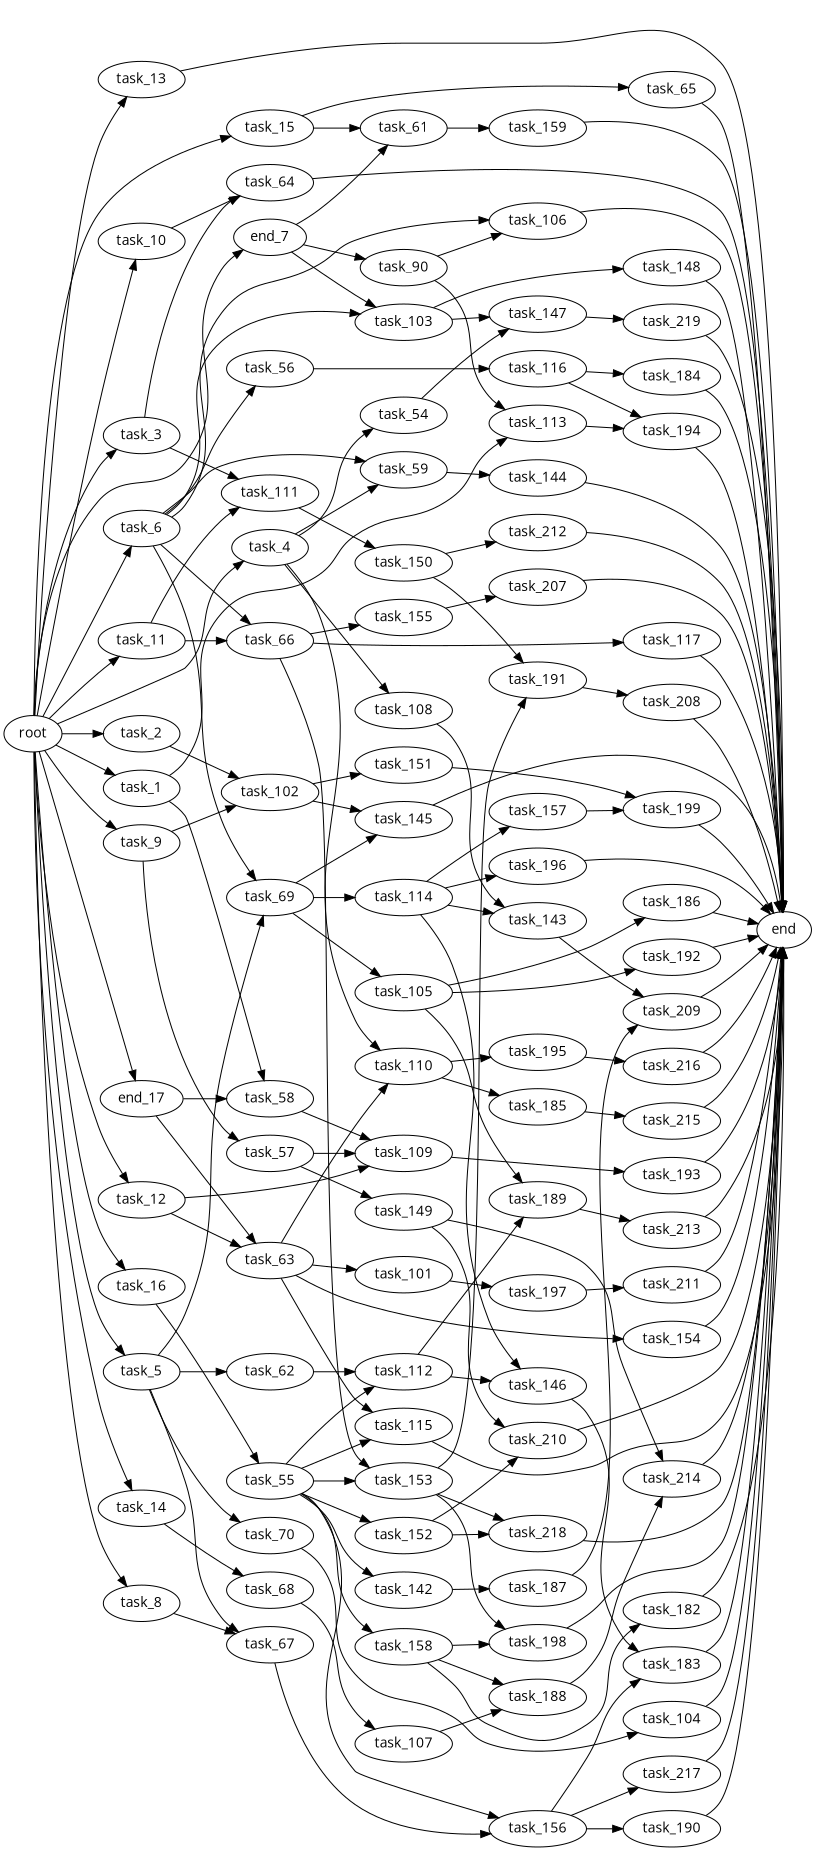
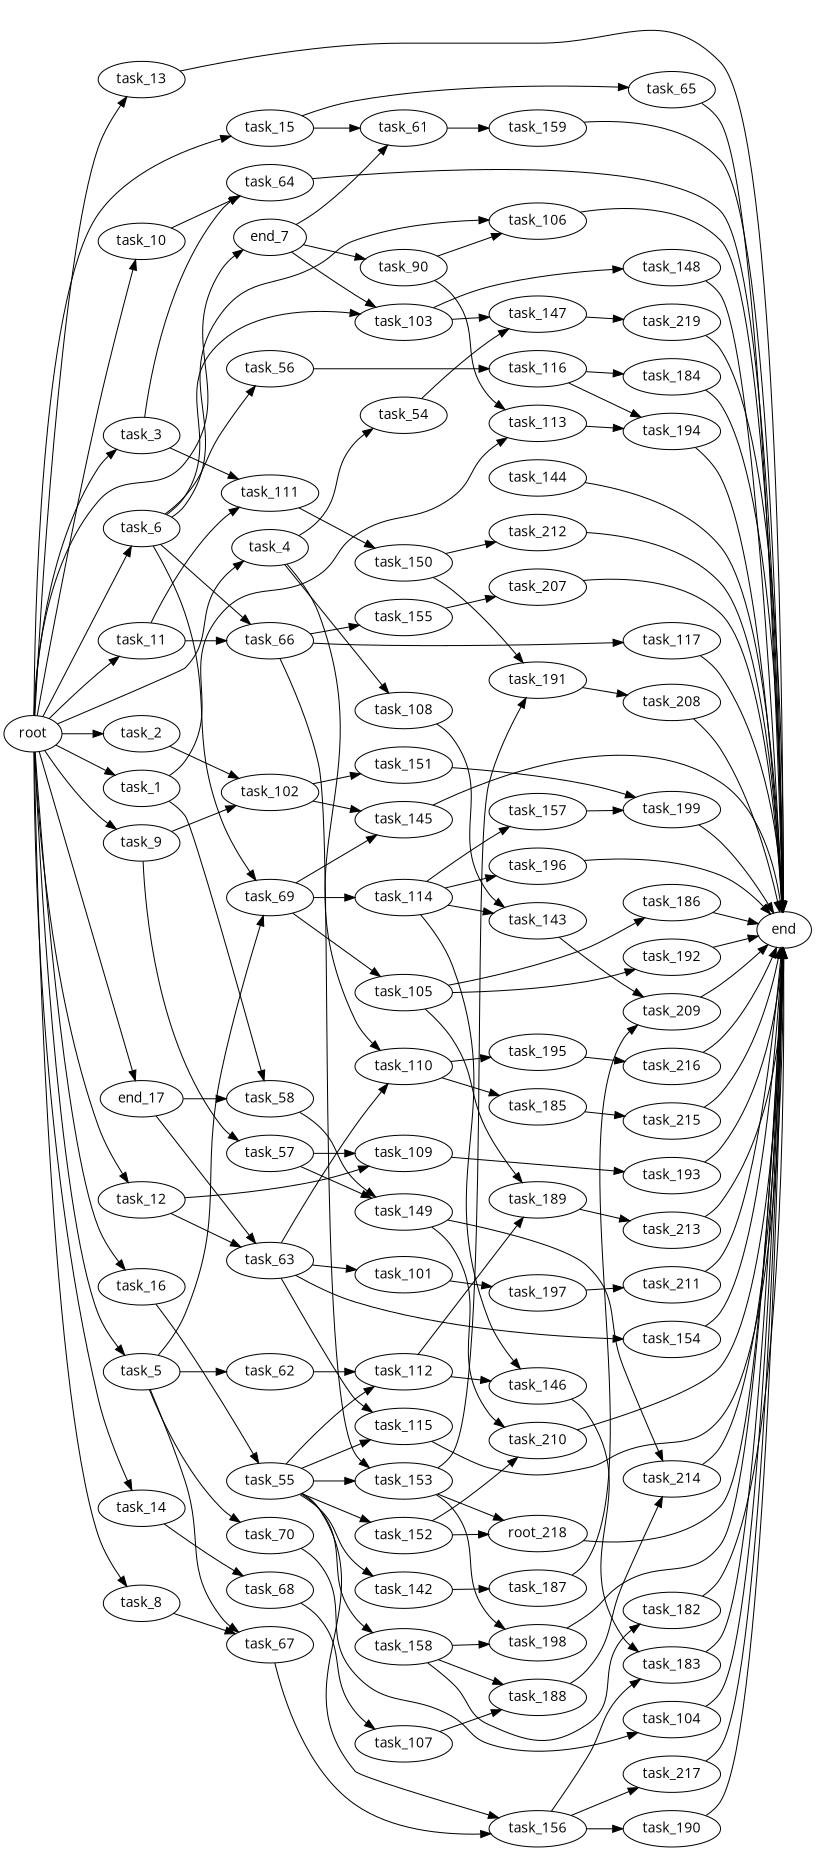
node "task_59": removed
edge "task_58" -> "task_109": now "task_58" -> "task_149"
node "task_218": label "task_218" -> "root_218"
